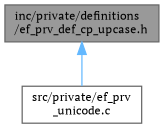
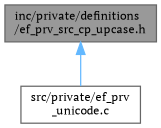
node "inc/private/definitions /ef_prv_def_cp_upcase.h": label "inc/private/definitions /ef_prv_def_cp_upcase.h" -> "inc/private/definitions /ef_prv_src_cp_upcase.h"
